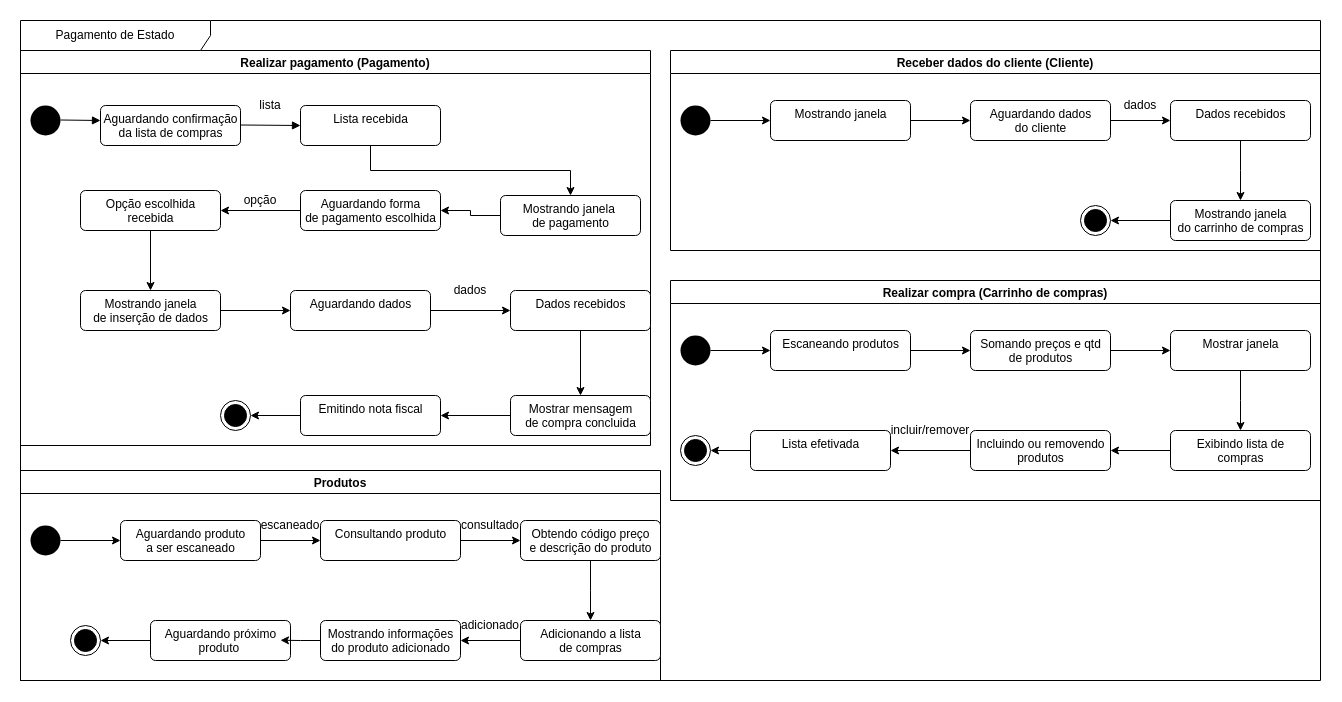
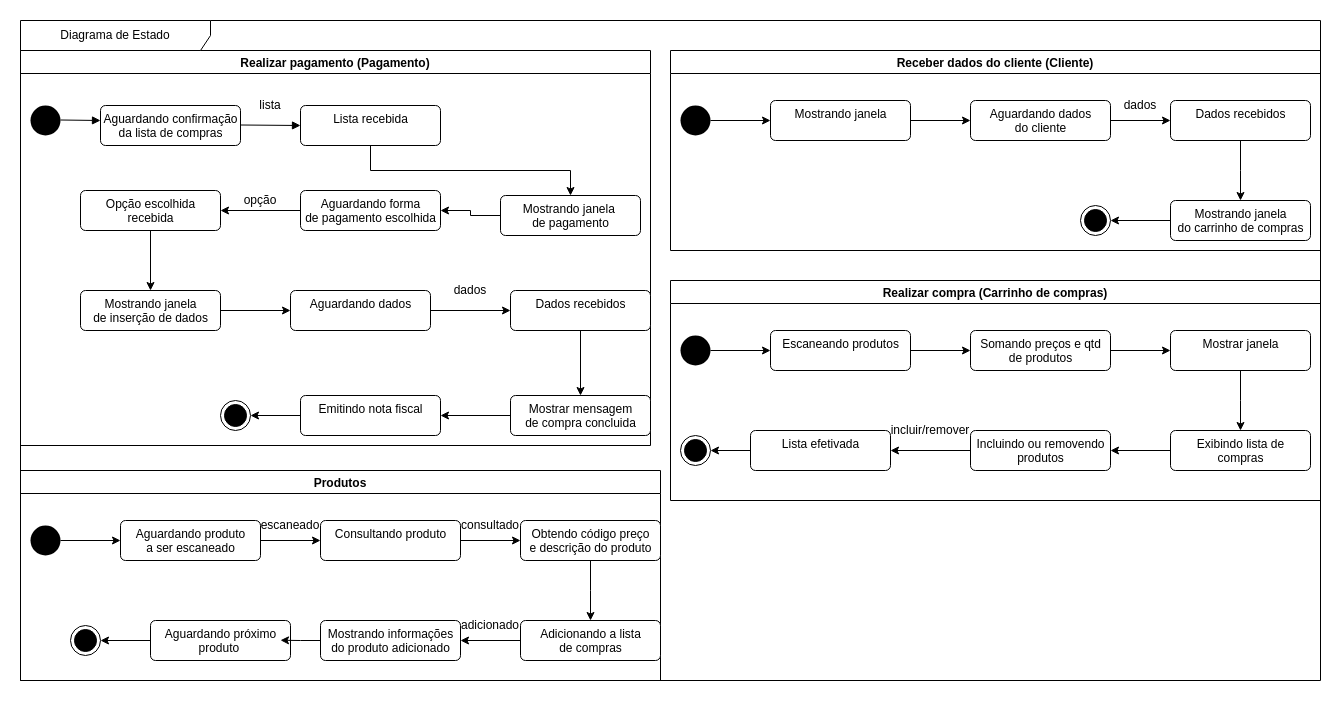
node "Pagamento de Estado": label "Pagamento de Estado" -> "Diagrama de Estado"
